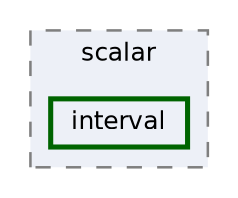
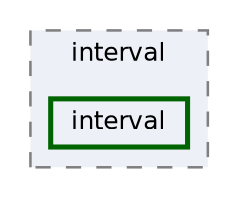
cluster "scalar": label "scalar" -> "interval"
